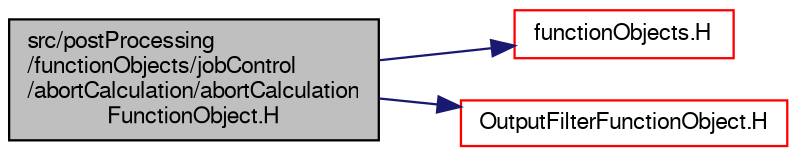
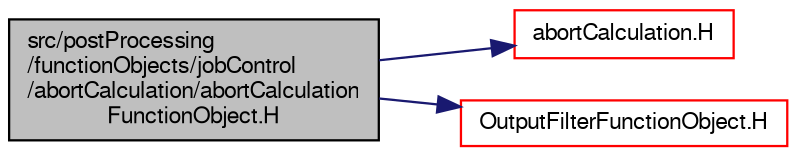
node "functionObjects.H": label "functionObjects.H" -> "abortCalculation.H"
